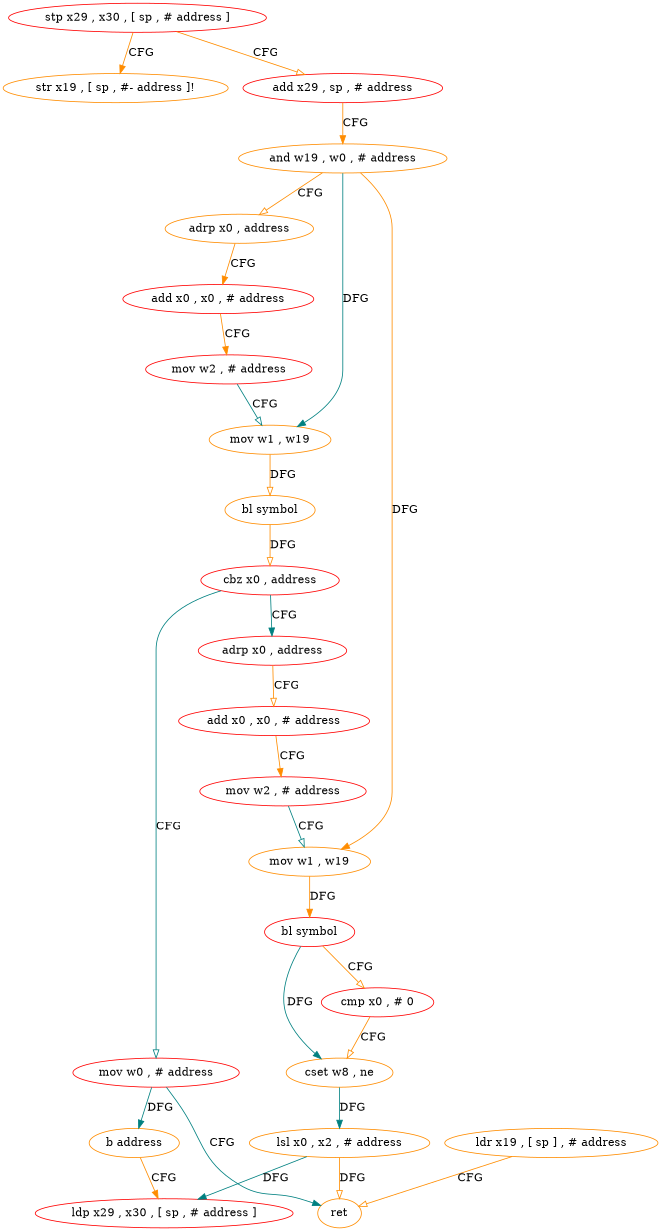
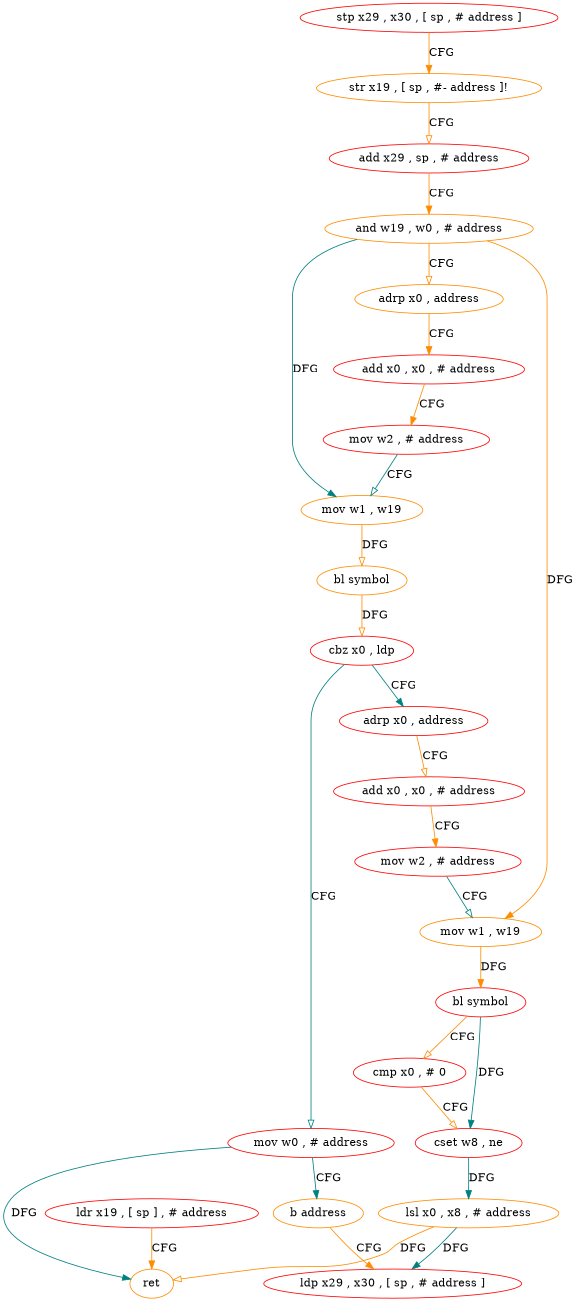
edge "stp x29 , x30 , [ sp , # address ]" -> "add x29 , sp , # address": now "str x19 , [ sp , #- address ]!" -> "add x29 , sp , # address"
node "cbz x0 , address": label "cbz x0 , address" -> "cbz x0 , ldp"
node "cset w8 , ne": color darkorange -> red
edge "mov w0 , # address" -> "b address": label "DFG" -> "CFG"
edge "mov w0 , # address" -> "ret": label "CFG" -> "DFG"
node "lsl x0 , x2 , # address": label "lsl x0 , x2 , # address" -> "lsl x0 , x8 , # address"
node "ldr x19 , [ sp ] , # address": color darkorange -> red
edge "ldr x19 , [ sp ] , # address" -> "ret": arrowhead onormal -> normal
